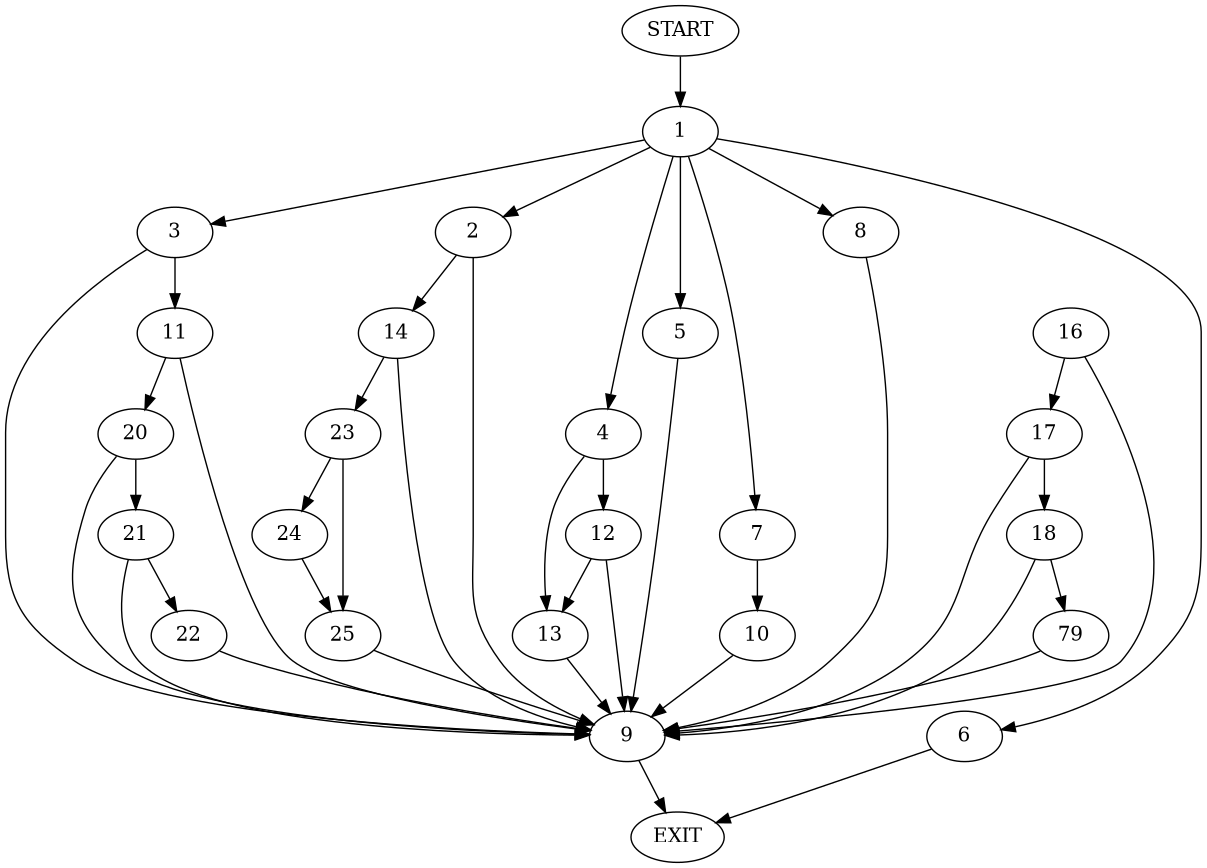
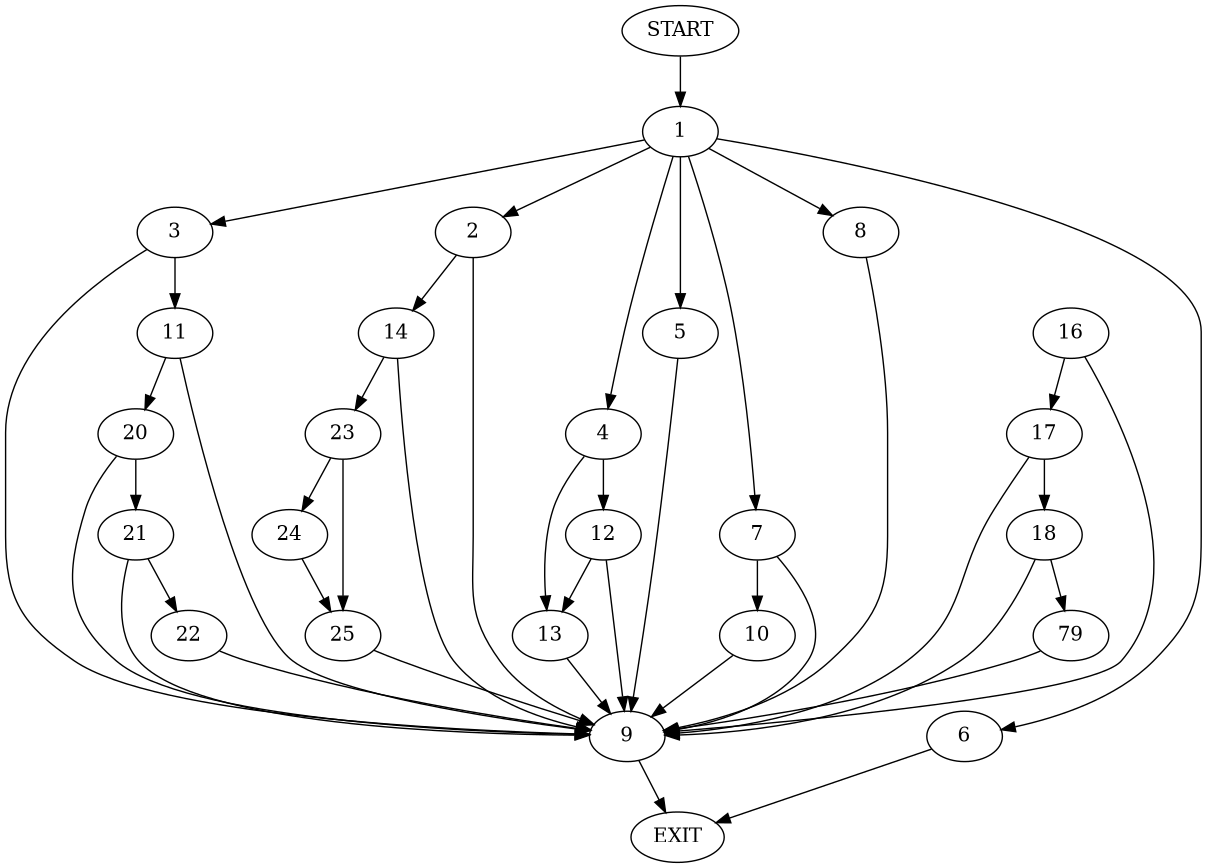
edge "7" -> "9": added
